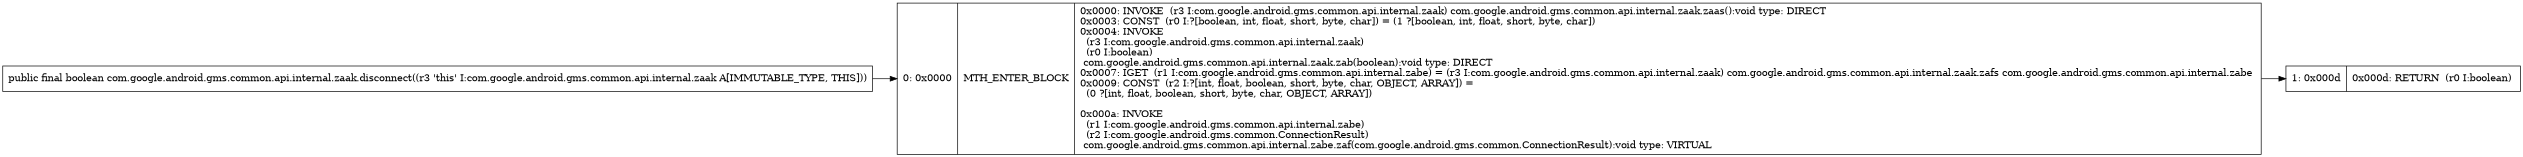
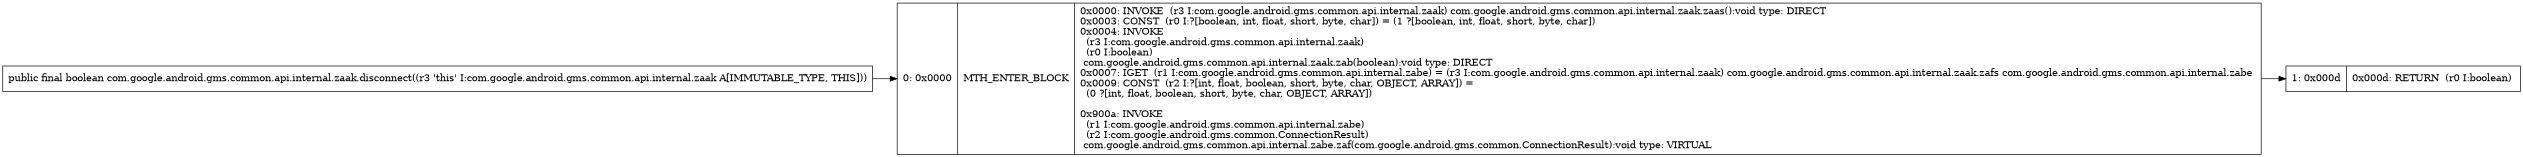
node "0: 0x0000": text "0x000a: INVOKE" -> "0x900a: INVOKE"
